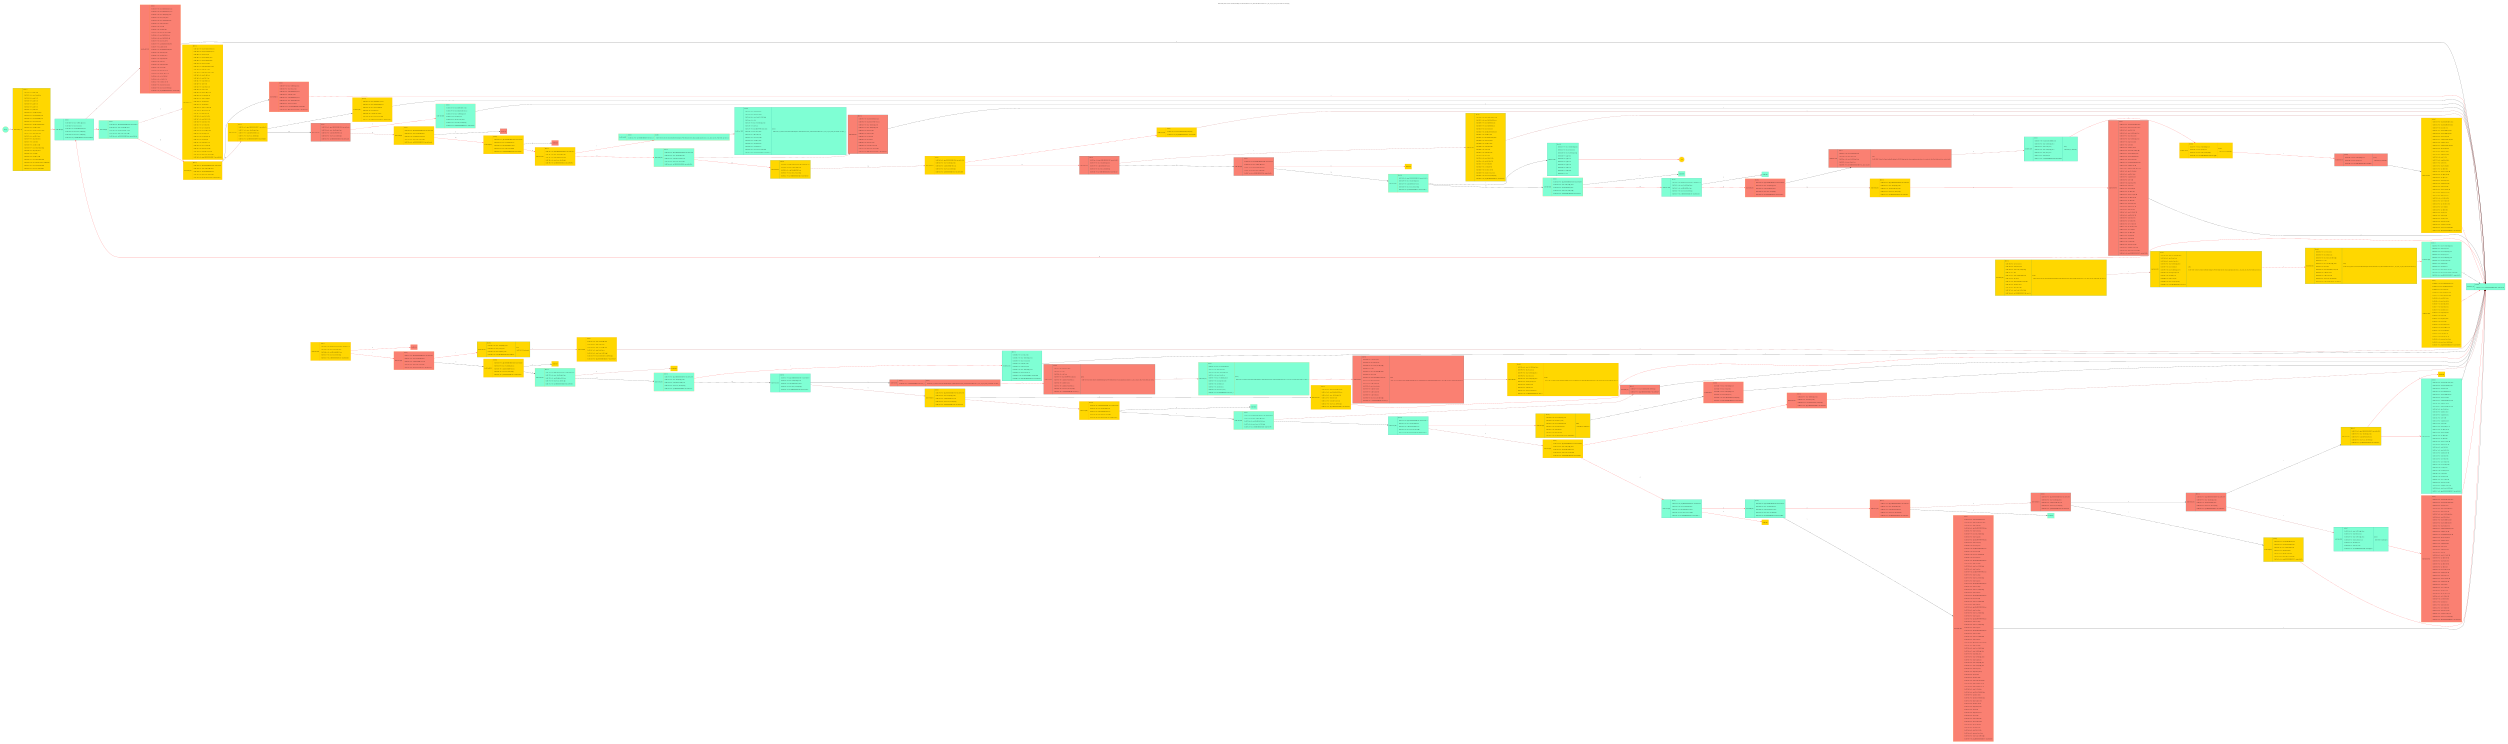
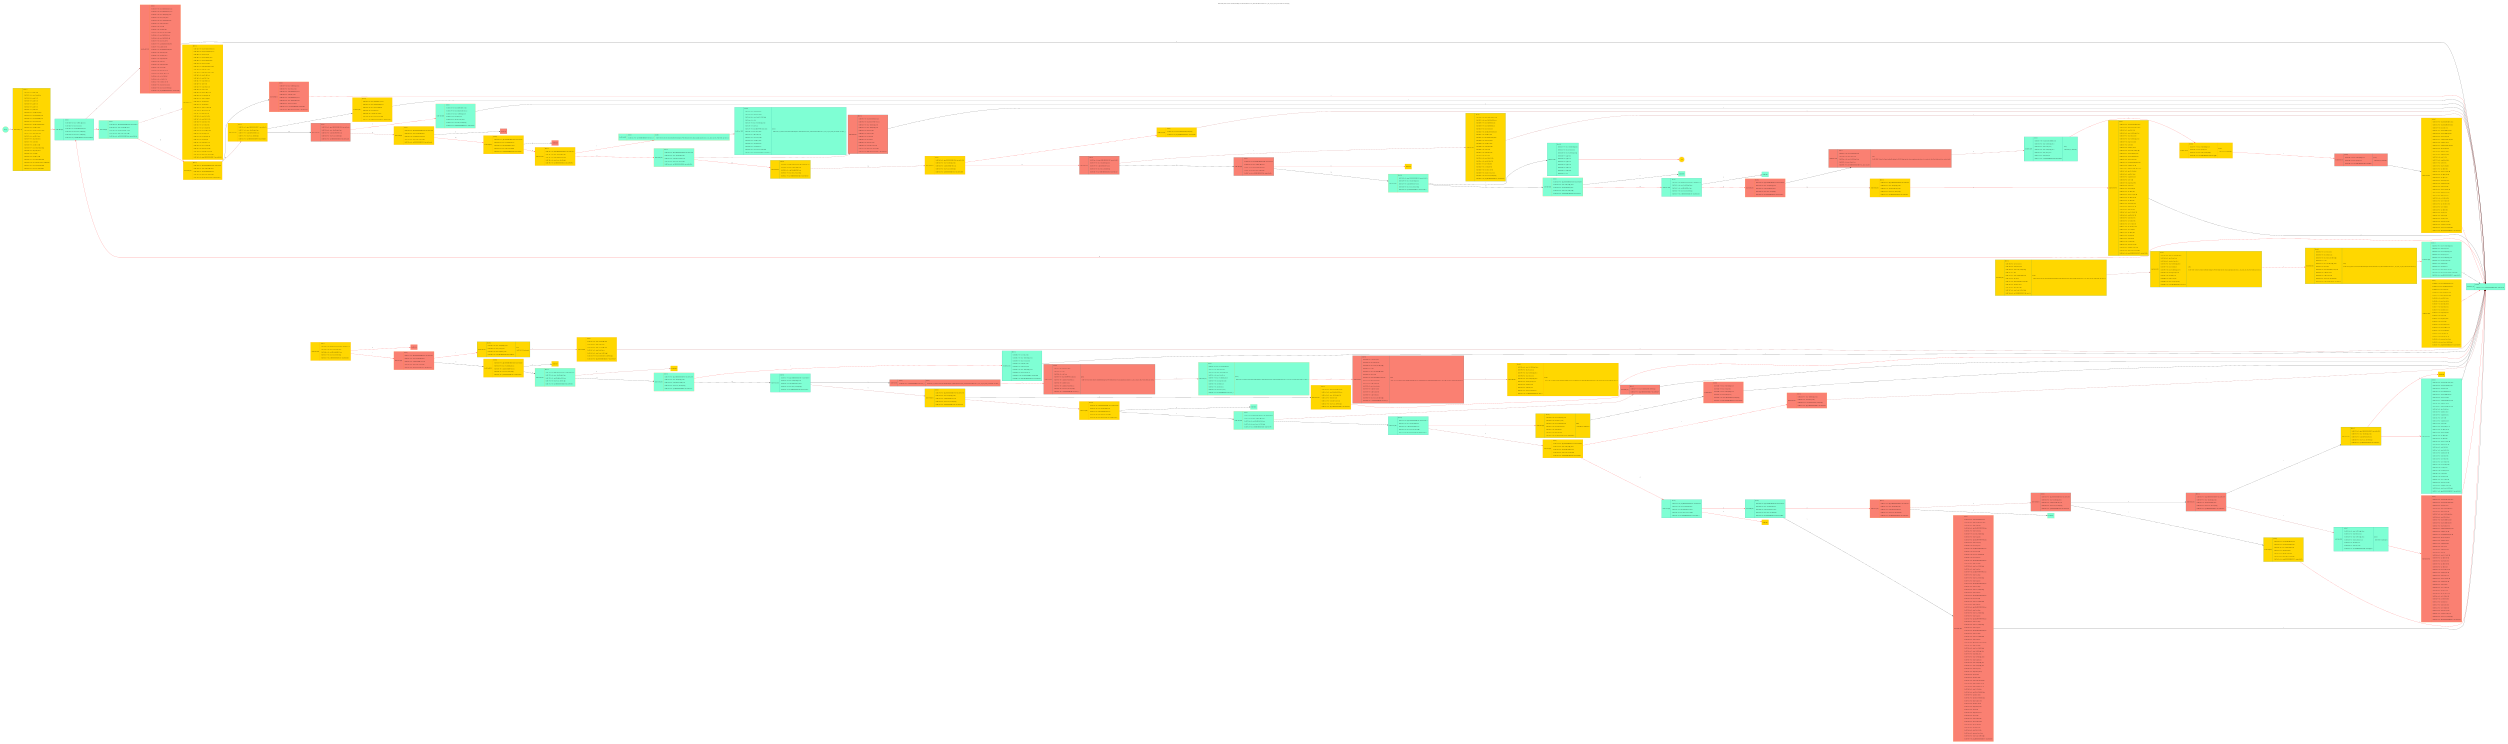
node "0x401e39 [171]": fillcolor salmon -> gold
